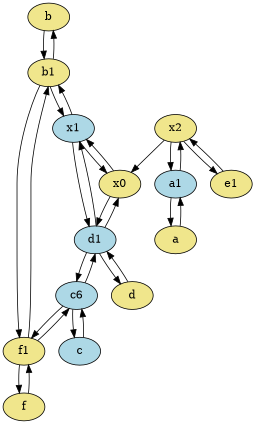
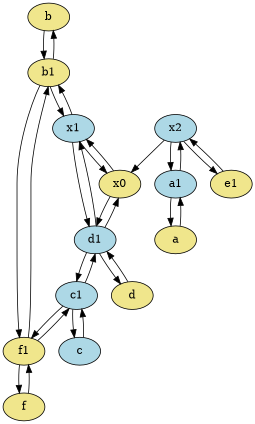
node "x2": fillcolor khaki -> lightblue
node "c6": label "c6" -> "c1"
